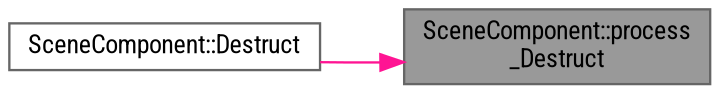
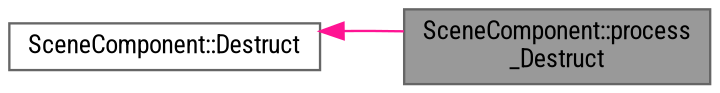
edge "SceneComponent::Destruct" -> "SceneComponent::process _Destruct": reversed
